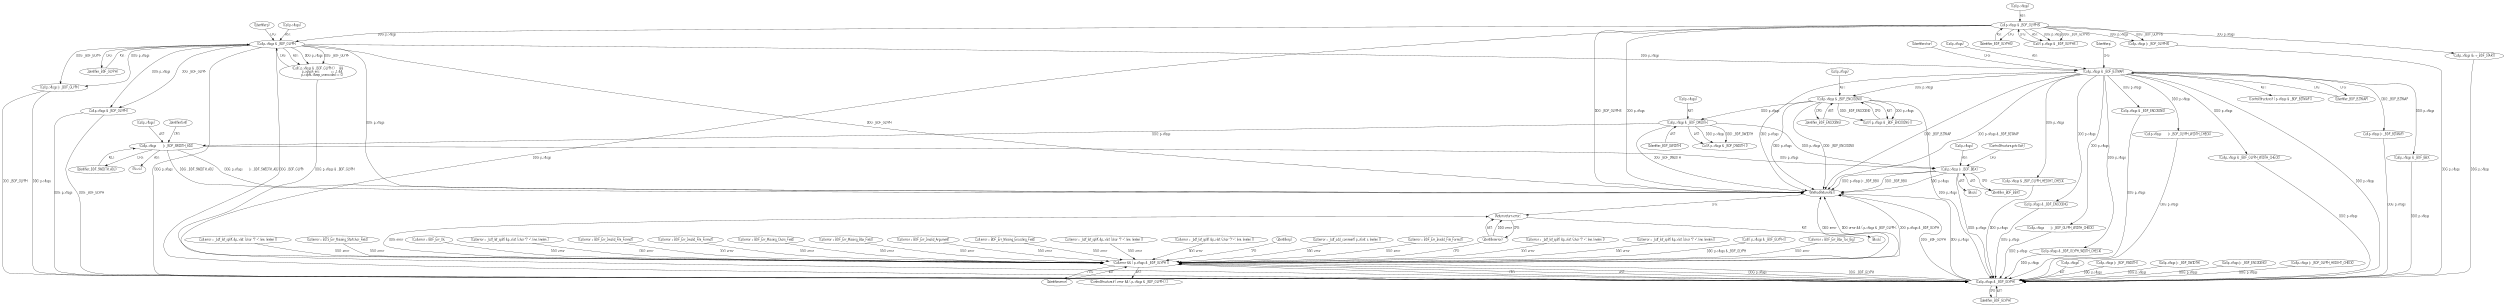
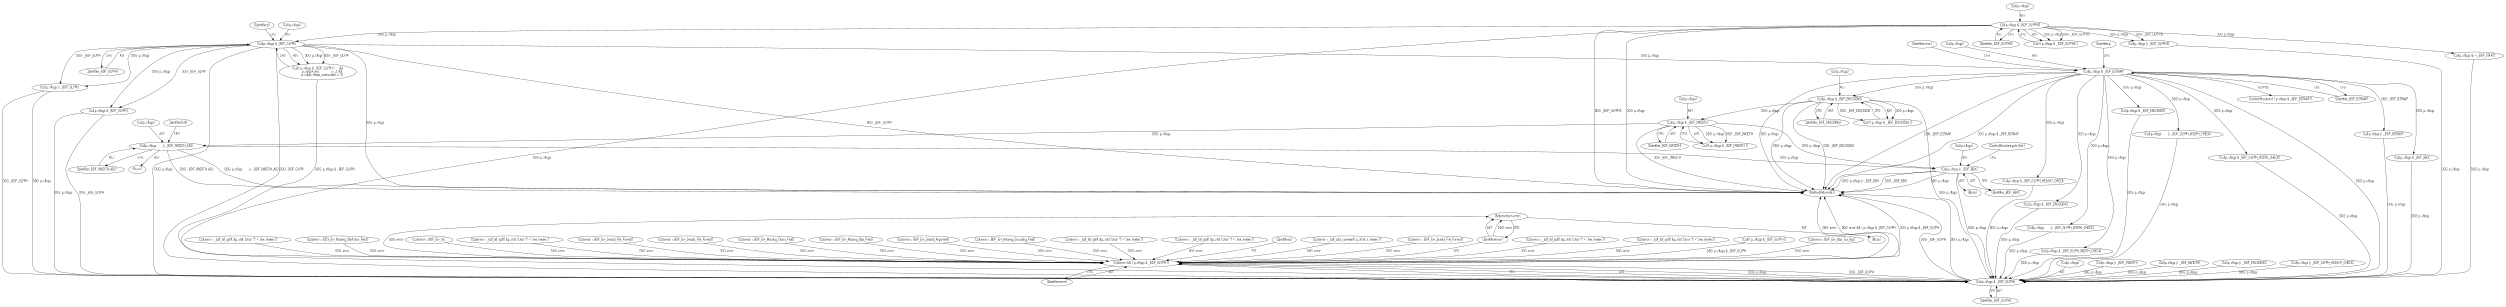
edge "(Call,p->flags & _BDF_BITMAP)" -> "(ControlStructure,if ( p->flags & _BDF_BITMAP ))": label "AST: " -> "GLYPHS: "
edge "(Call,p->flags & _BDF_DWIDTH)" -> "(Identifier,_BDF_DWIDTH)": added, label "CFG:"
edge "(Call,!( p->flags & _BDF_DWIDTH ))" -> "(Call,p->flags & _BDF_DWIDTH)": added, label "CFG:"
edge "(MethodReturn,RET)" -> "(Return,return error;)": removed, label "CFG:"
node "(ControlStructure,if ( error && ( p->flags & _BDF_GLYPH ) ))": removed
